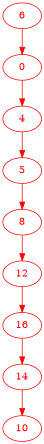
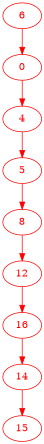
node "10": label "10" -> "15"
